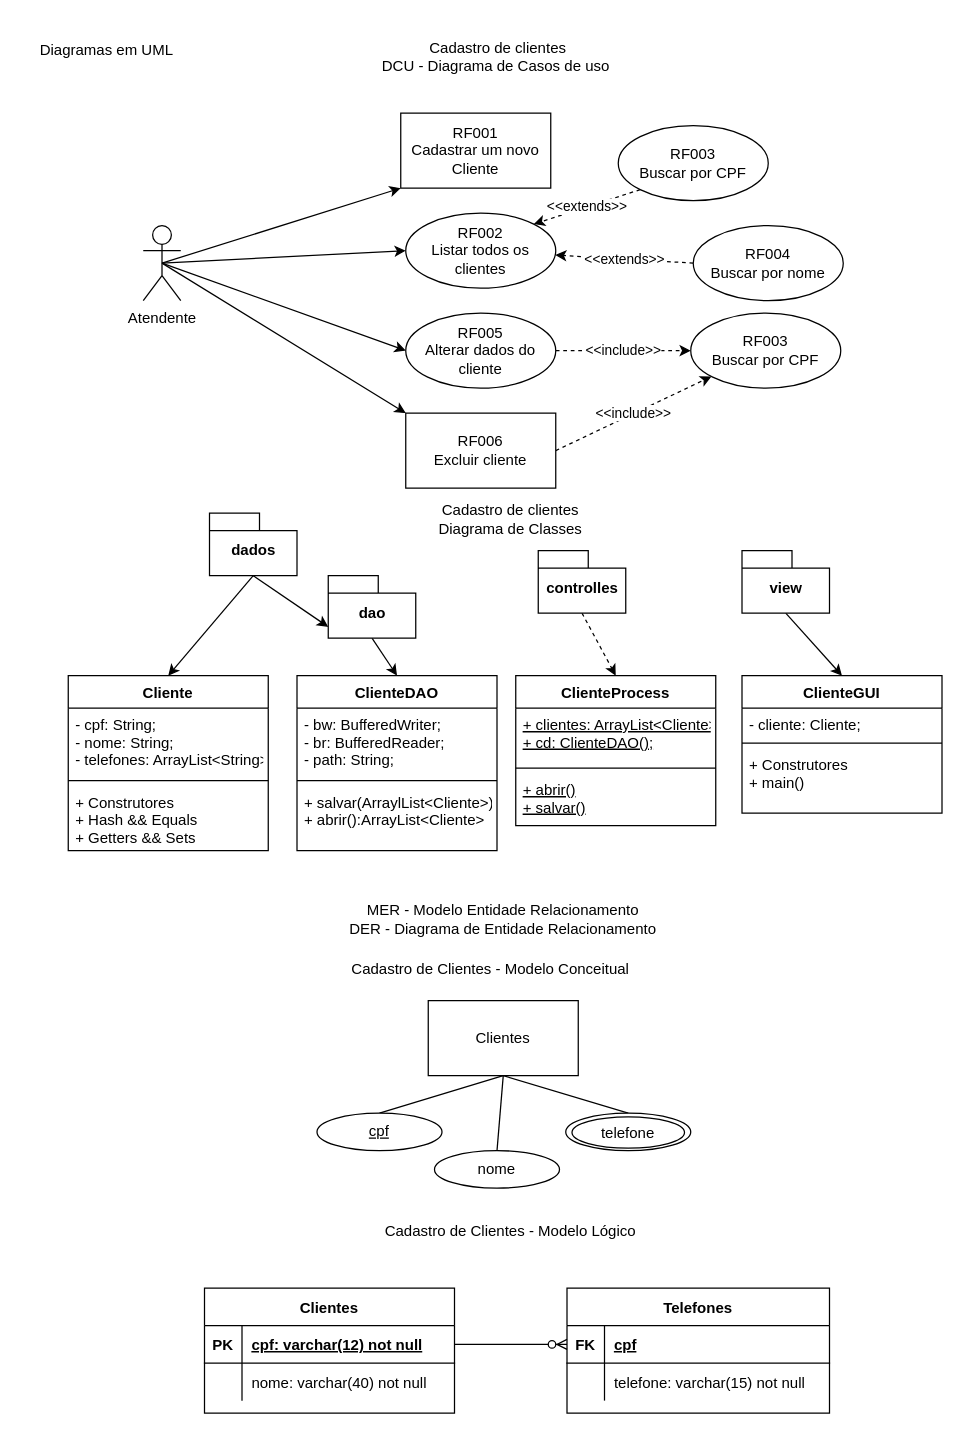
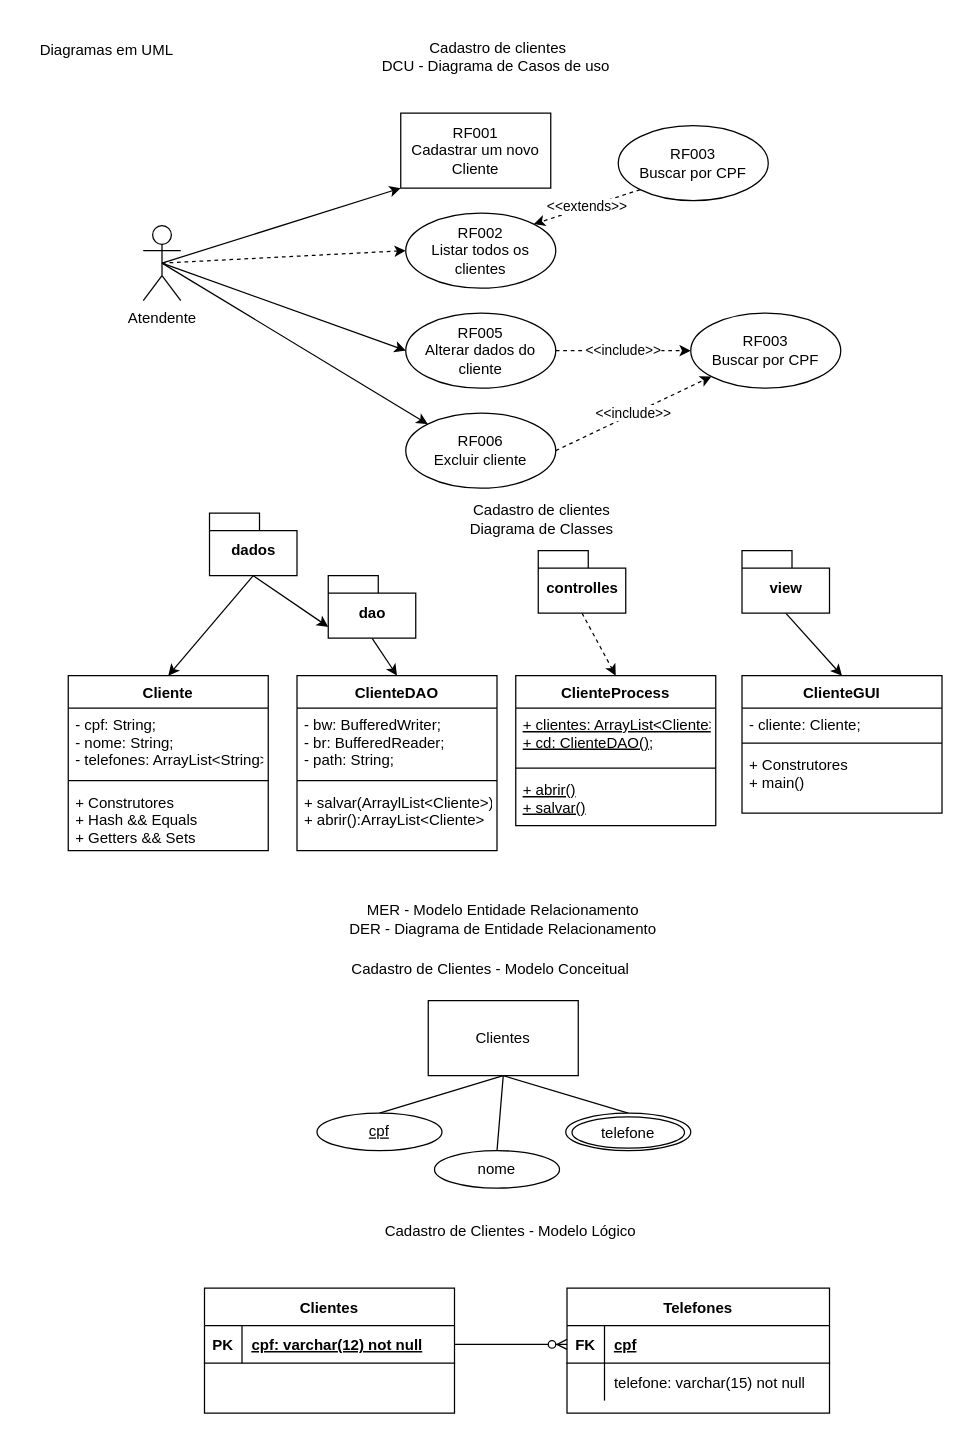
edge "Atendente" -> "RF002 Listar todos os clientes": style solid -> dashed
edge "RF004 Buscar por nome" -> "RF002 Listar todos os clientes": removed, label "<<extends>>"
node "RF004 Buscar por nome": removed
node "RF006 Excluir cliente": shape rectangle -> ellipse
node "Cadastro de clientes Diagrama de Classes": moved (511, 519) -> (542, 519)
node "nome: varchar(40) not null": removed
